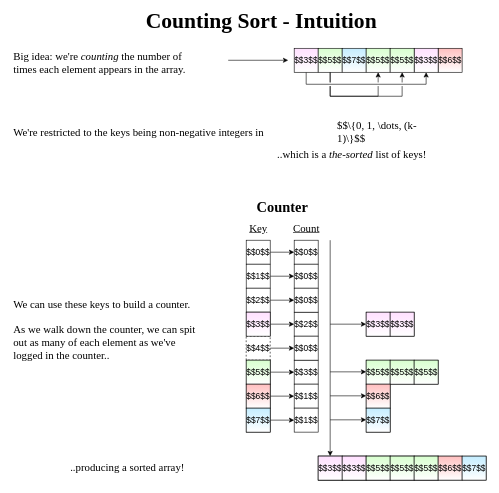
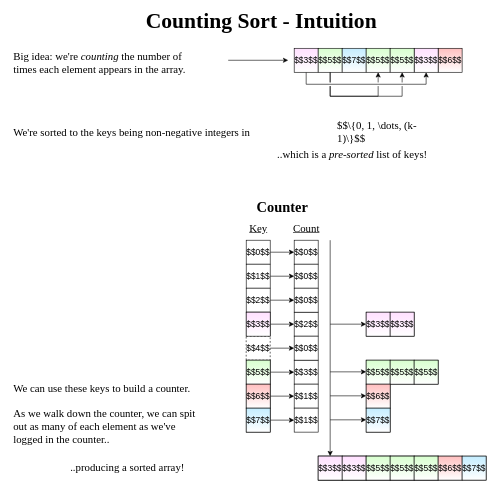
node "We're restricted to the keys being non-negative integers in": label "We're restricted to the keys being non-negative integers in" -> "We're sorted to the keys being non-negative integers in"
node "..which is a the-sorted list of keys!": label "..which is a the-sorted list of keys!" -> "..which is a pre-sorted list of keys!"
node "We can use these keys to build a counter. As we walk down the counter, we can spit out as many of each element as we've logged in the counter..": moved (126, 330) -> (126, 414)
